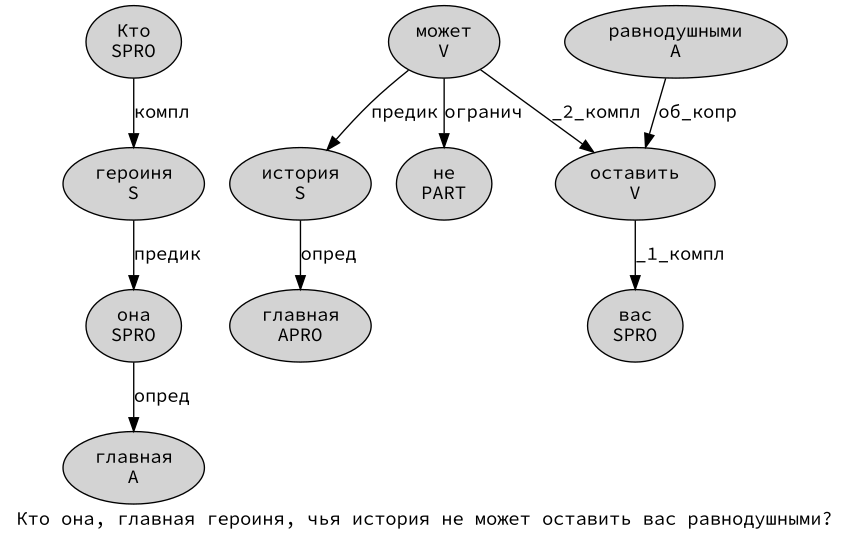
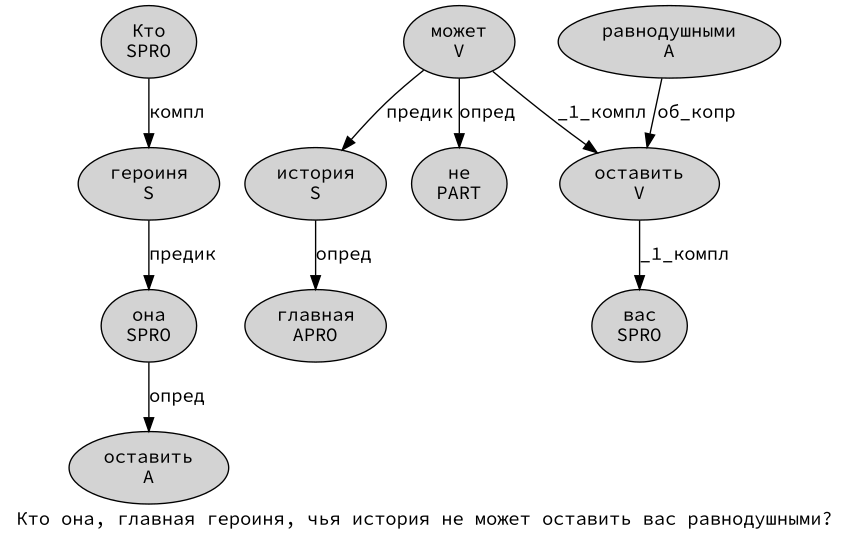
edge "может V" -> "не PART": label "огранич" -> "опред"
edge "может V" -> "оставить V": label "_2_компл" -> "_1_компл"
node "главная A": label "главная A" -> "оставить A"
